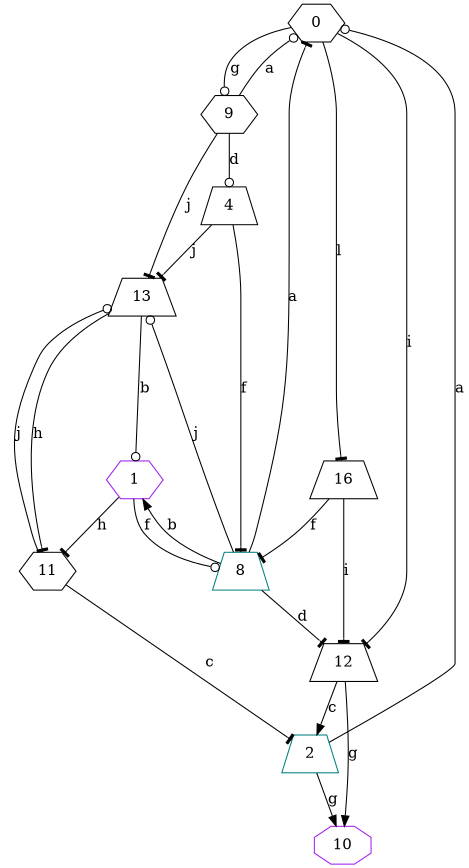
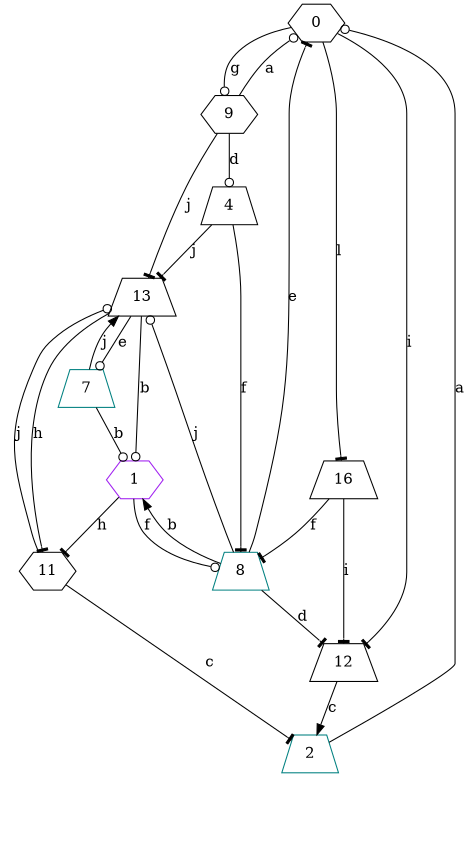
edge "8" -> "0": label "a" -> "e"
node "7": added
node "10": removed
